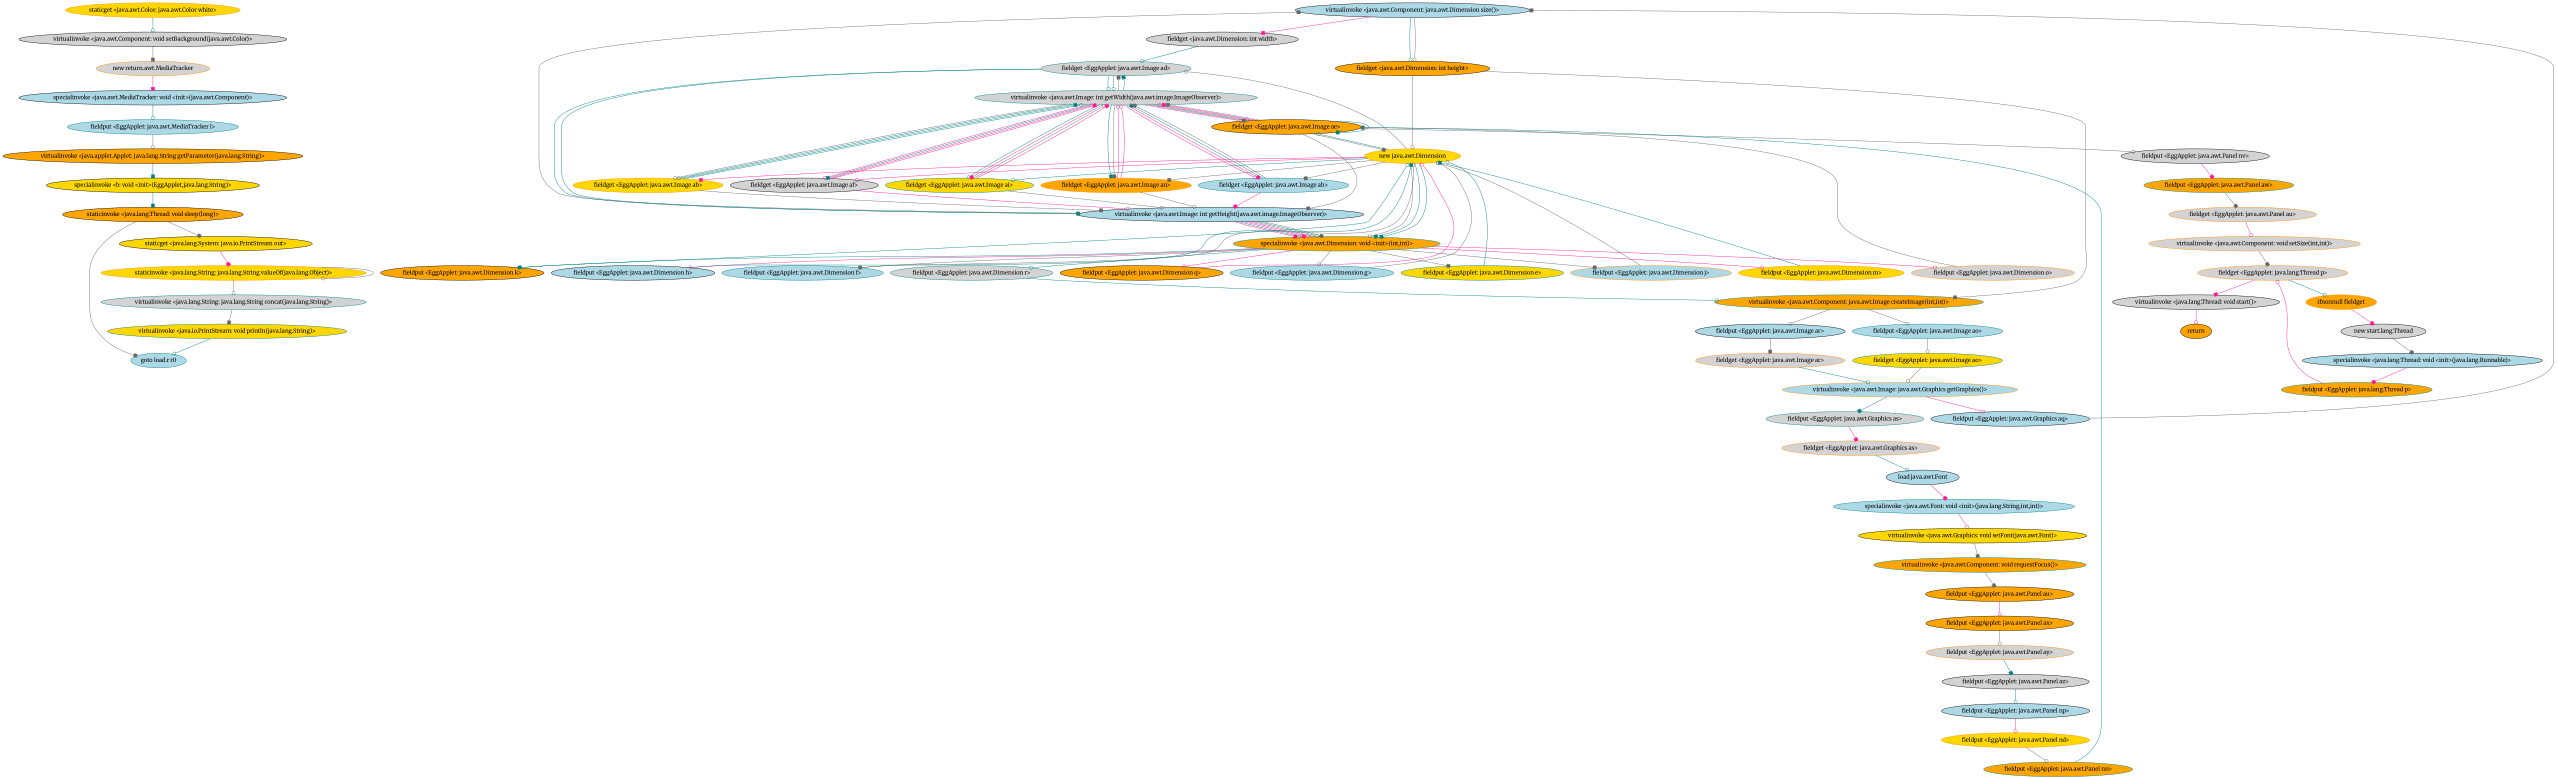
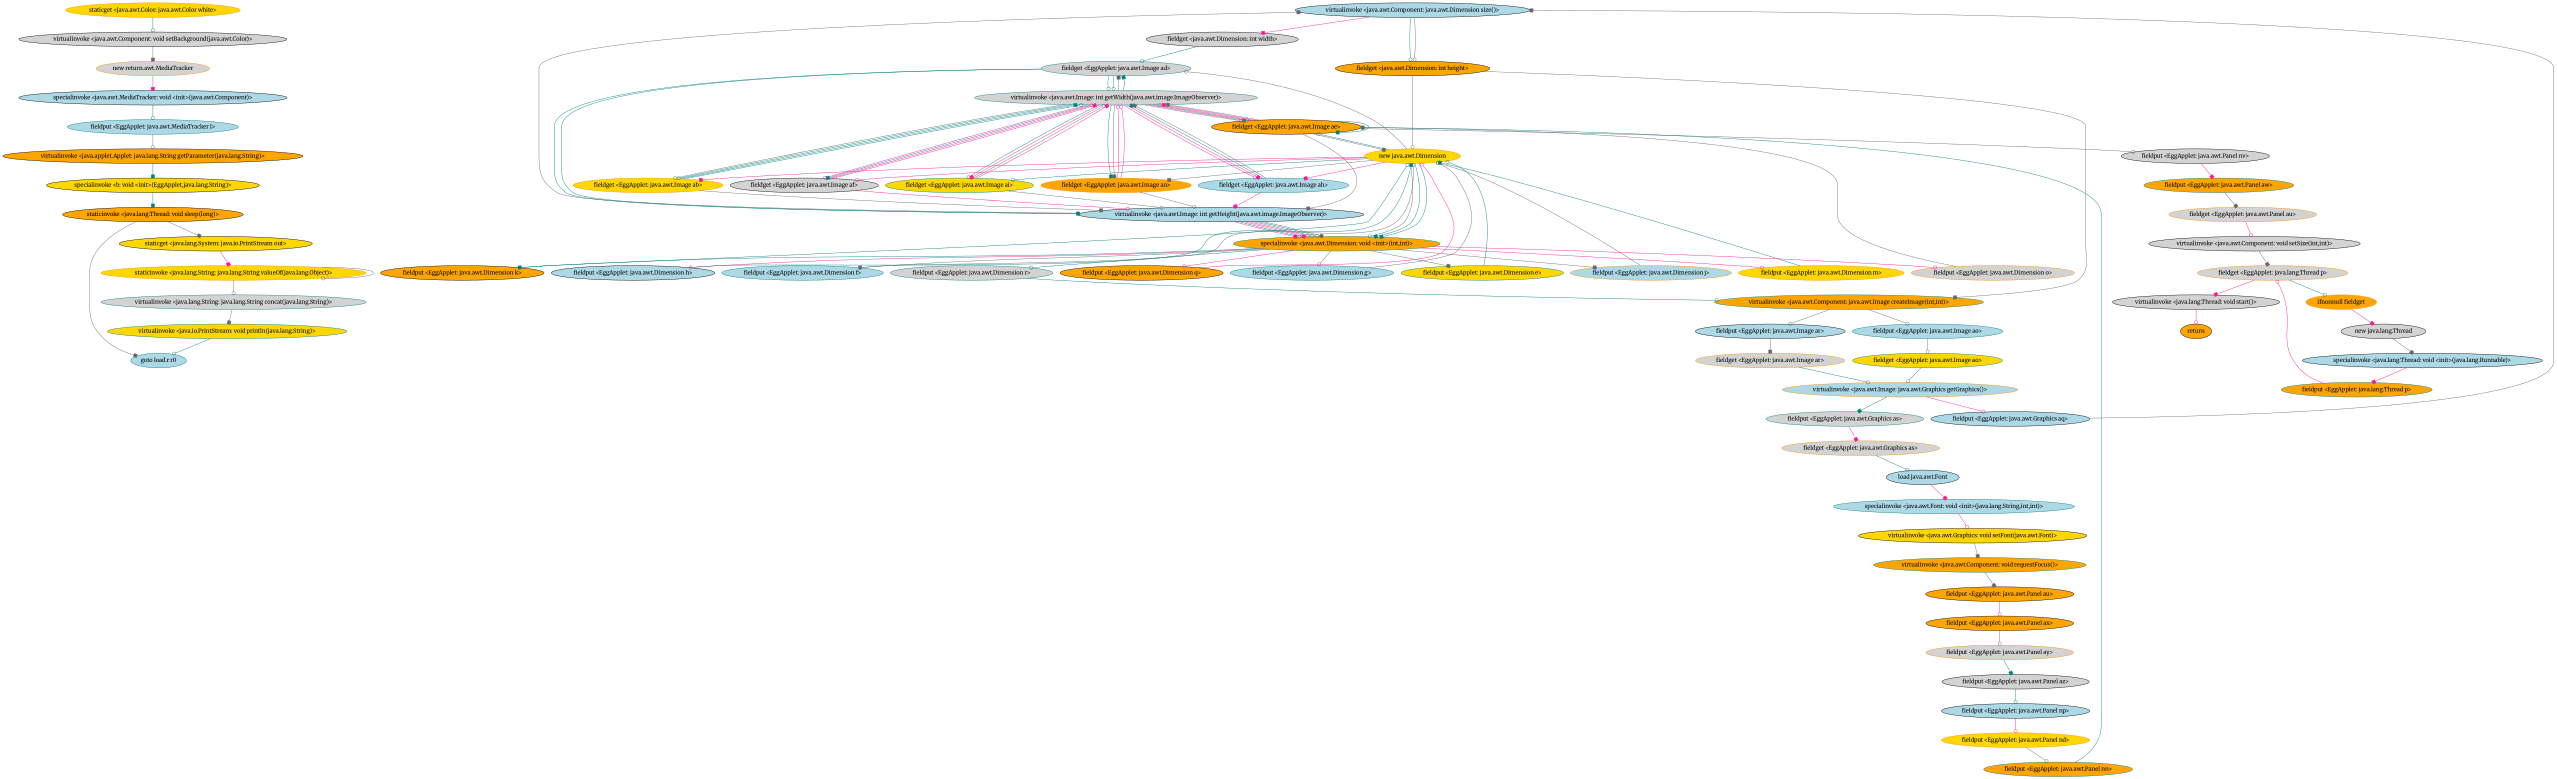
edge "new java.awt.Dimension" -> "fieldget <EggApplet: java.awt.Image ah>": color gray40 -> deeppink
node "virtualinvoke <java.awt.Component: void setSize(int,int)>": color darkorange -> black
node "new start.lang.Thread": label "new start.lang.Thread" -> "new java.lang.Thread"
